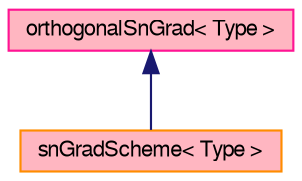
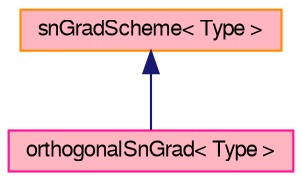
edge "snGradScheme< Type >" -> "orthogonalSnGrad< Type >": reversed
